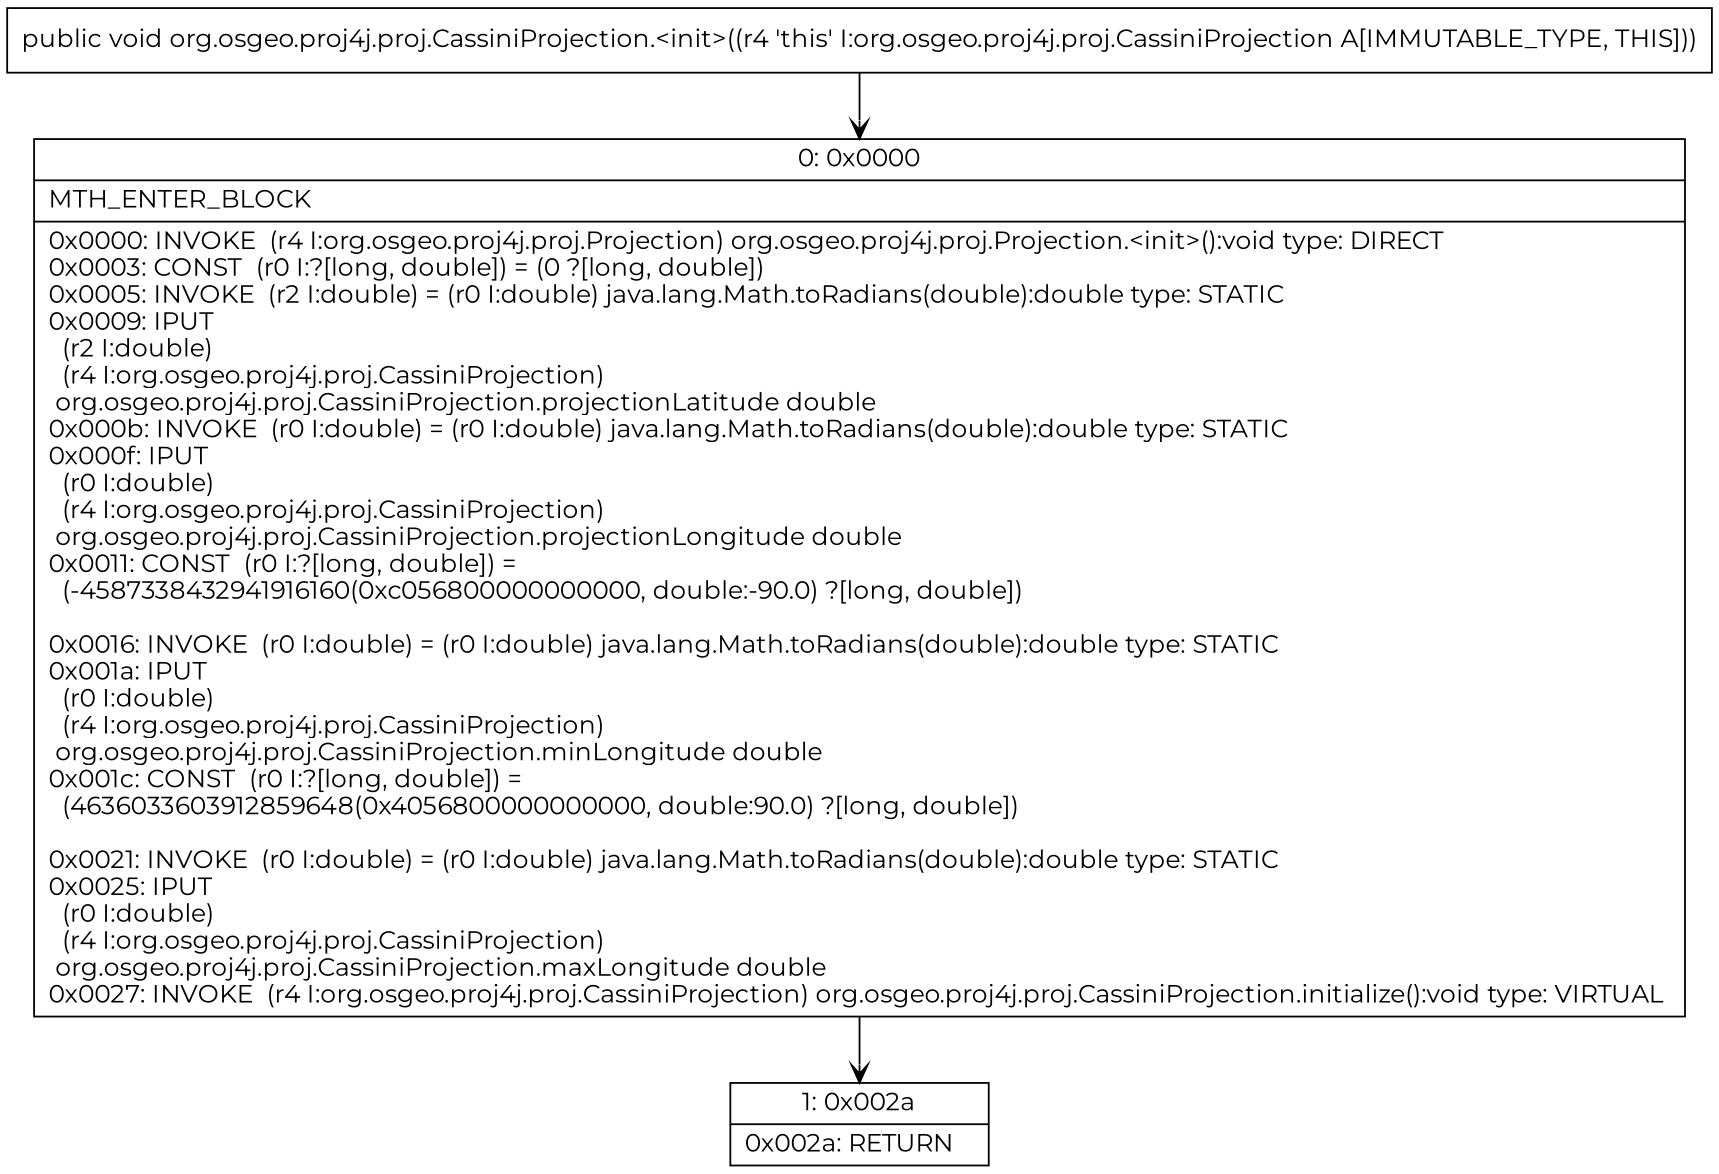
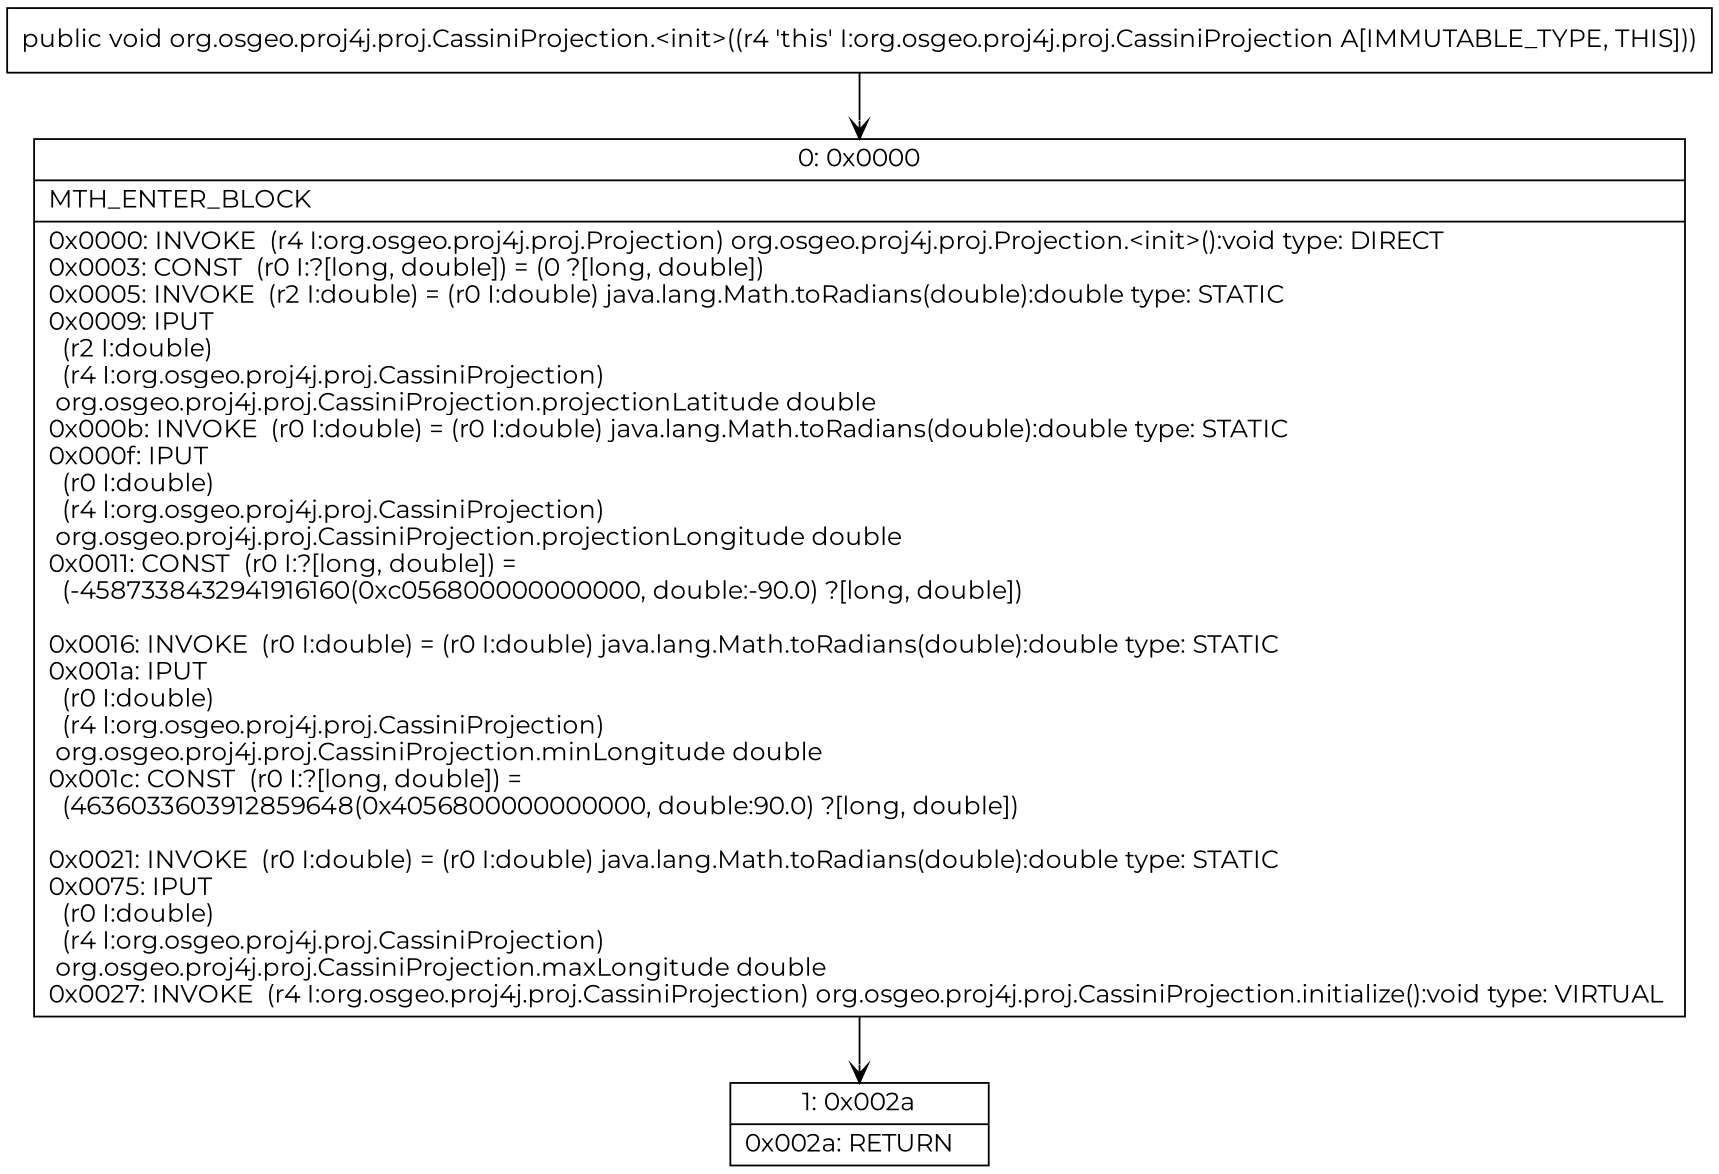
node "0: 0x0000": text "0x0025: IPUT" -> "0x0075: IPUT"
